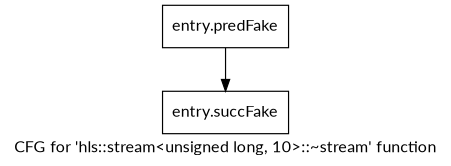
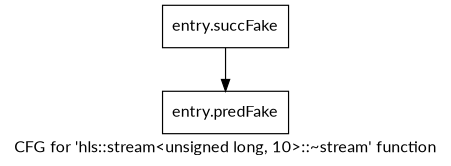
edge "entry.predFake" -> "entry.succFake": reversed
